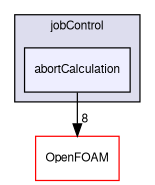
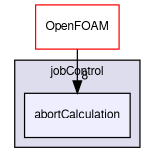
edge "abortCalculation" -> "OpenFOAM": reversed
